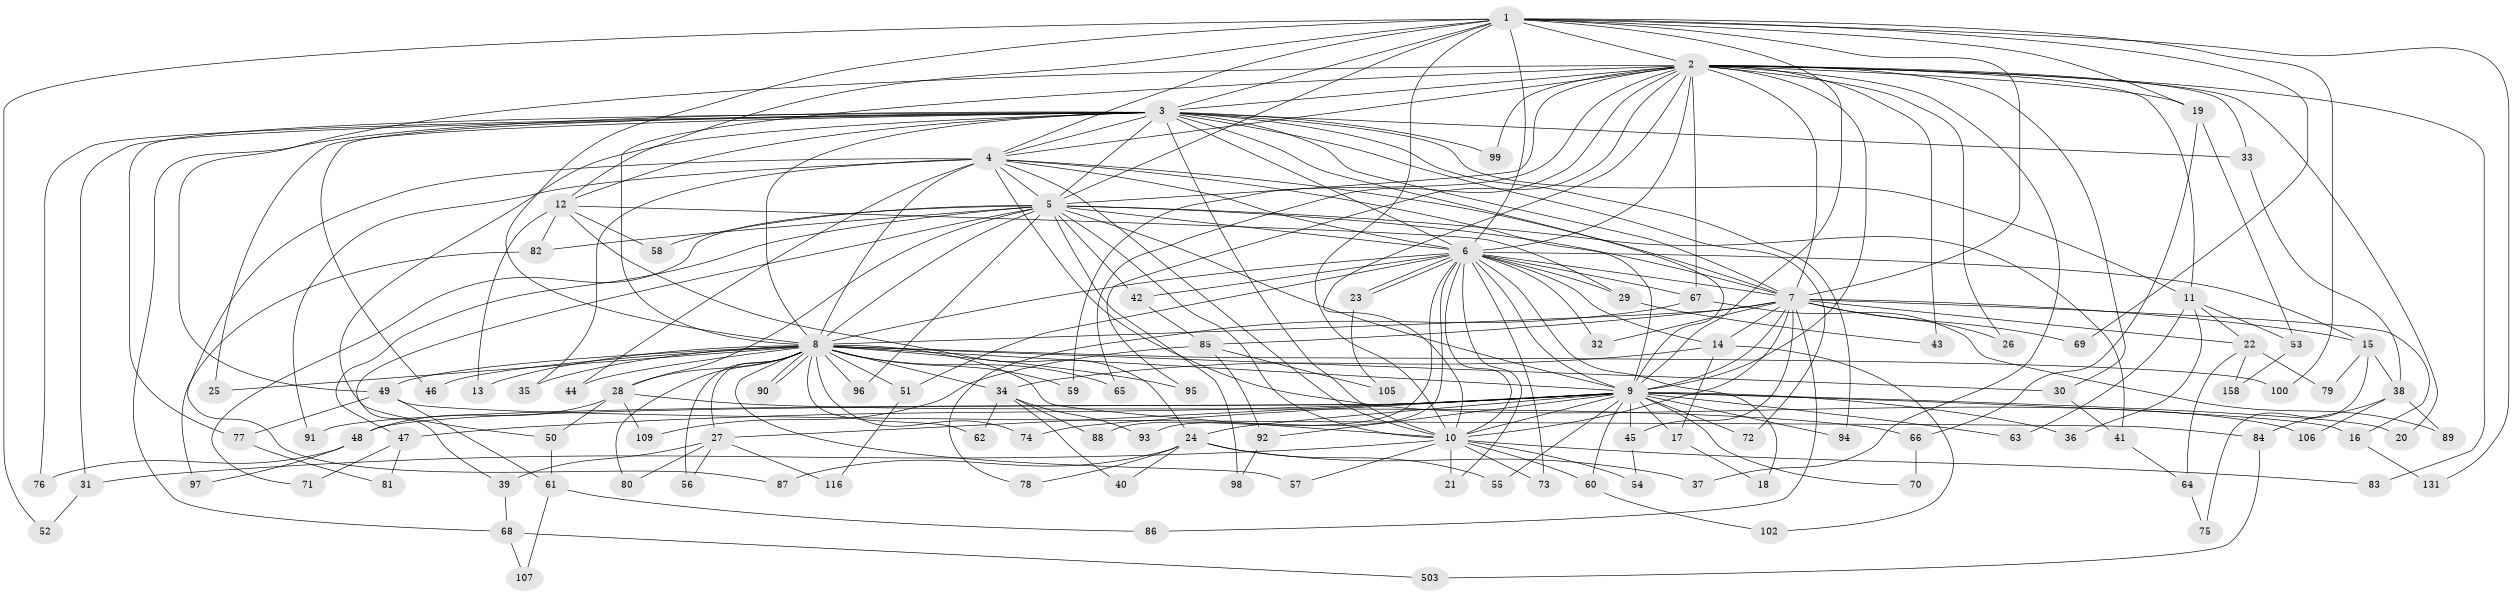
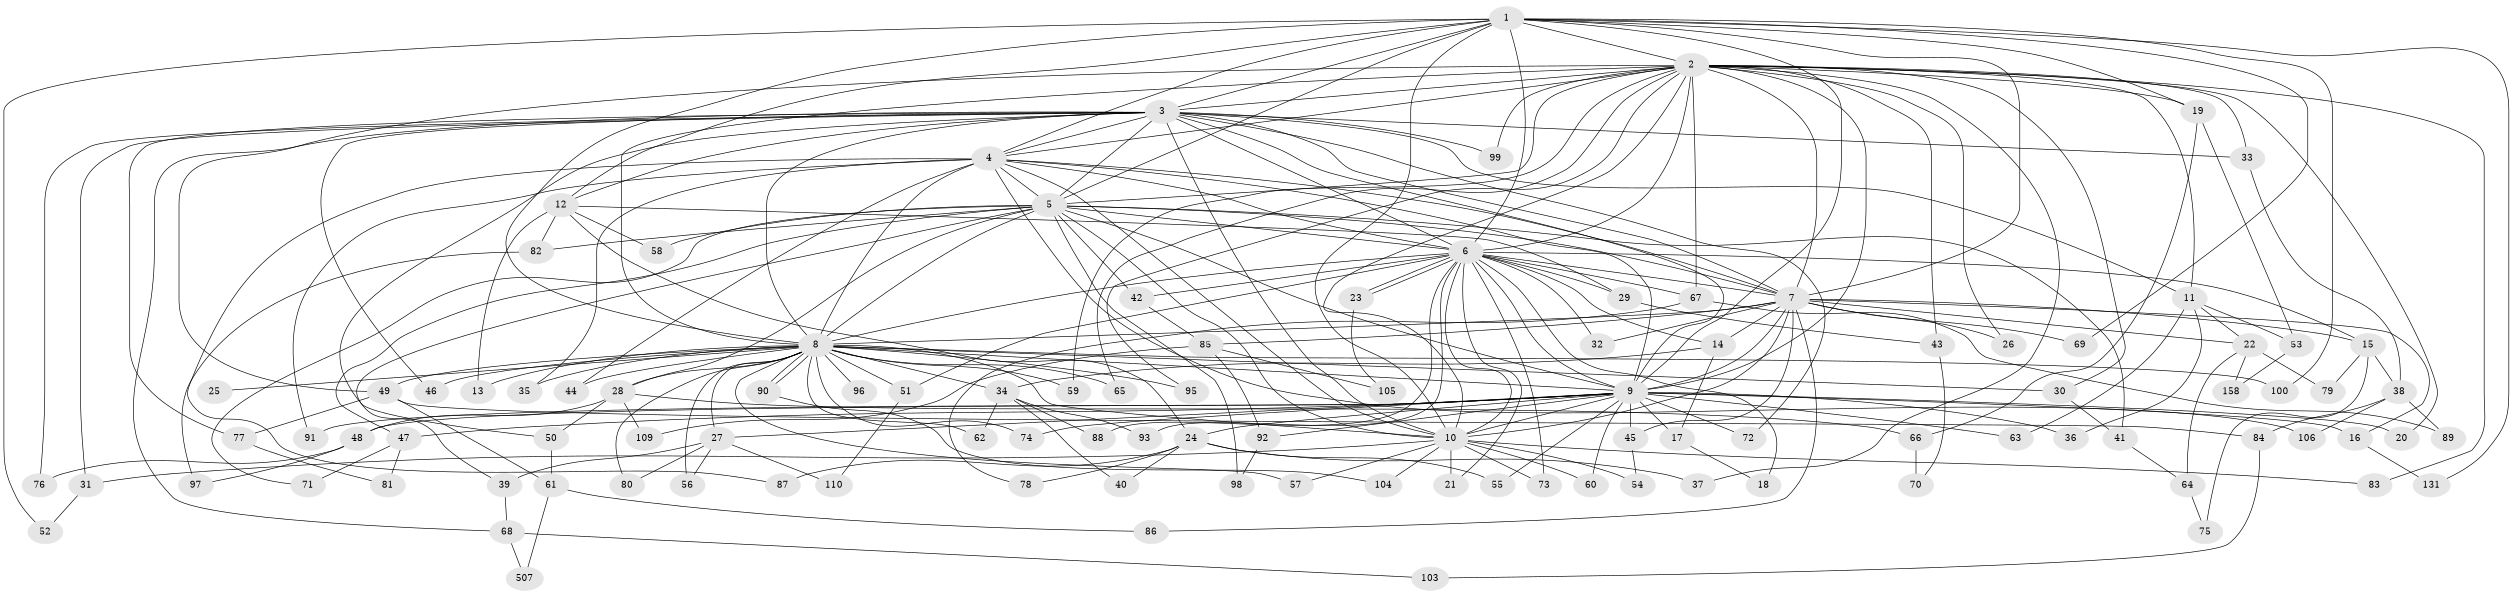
edge "3" -- "25": removed
edge "5" -- "96": removed
node "94": removed
edge "9" -- "70": now "43" -- "70"
node "116": label "116" -> "110"
node "104": added
node "102": removed
node "107": label "107" -> "507"
node "503": label "503" -> "103"
